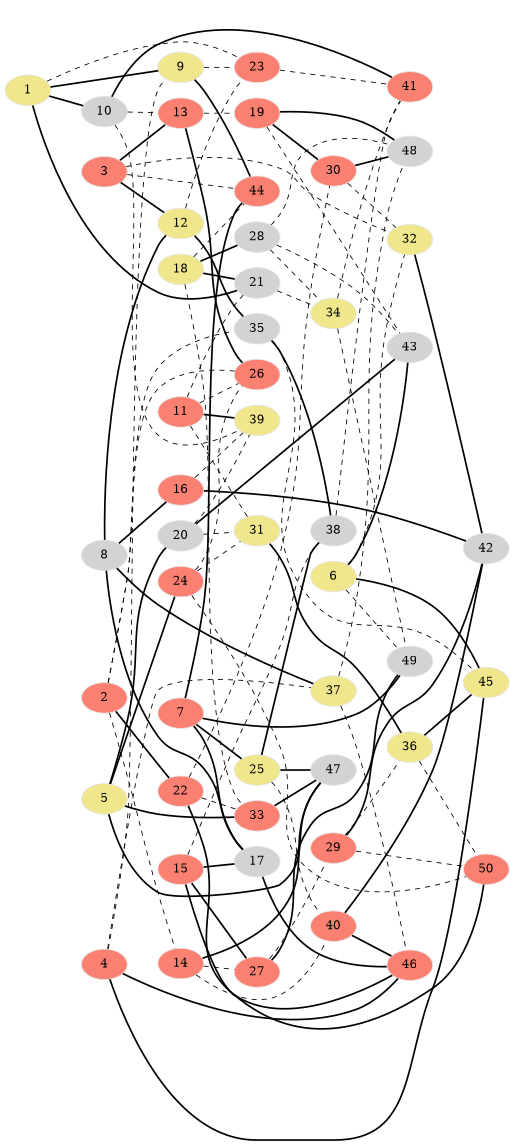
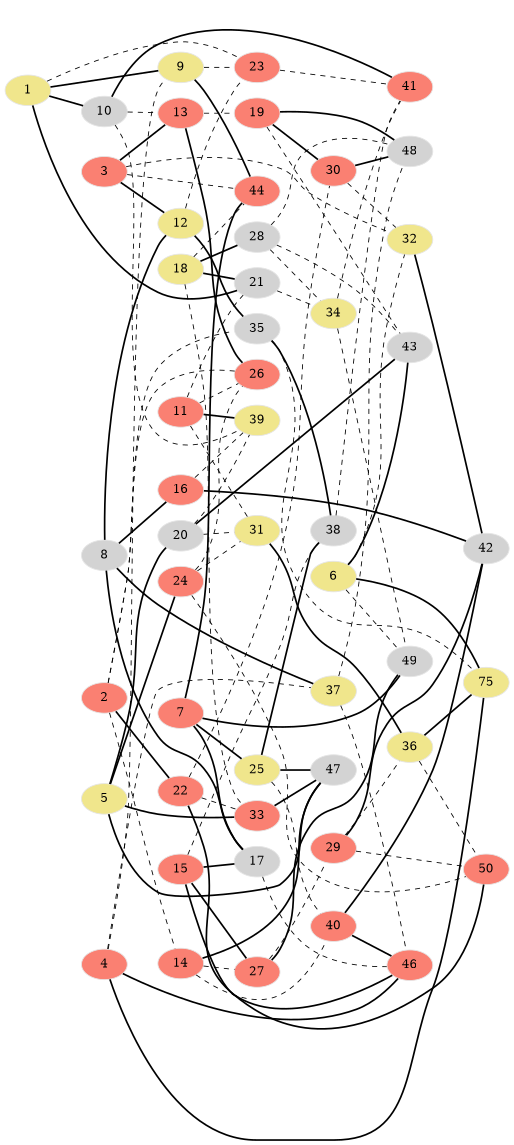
node "45": label "45" -> "75"
edge "17" -- "46": style bold -> dashed
